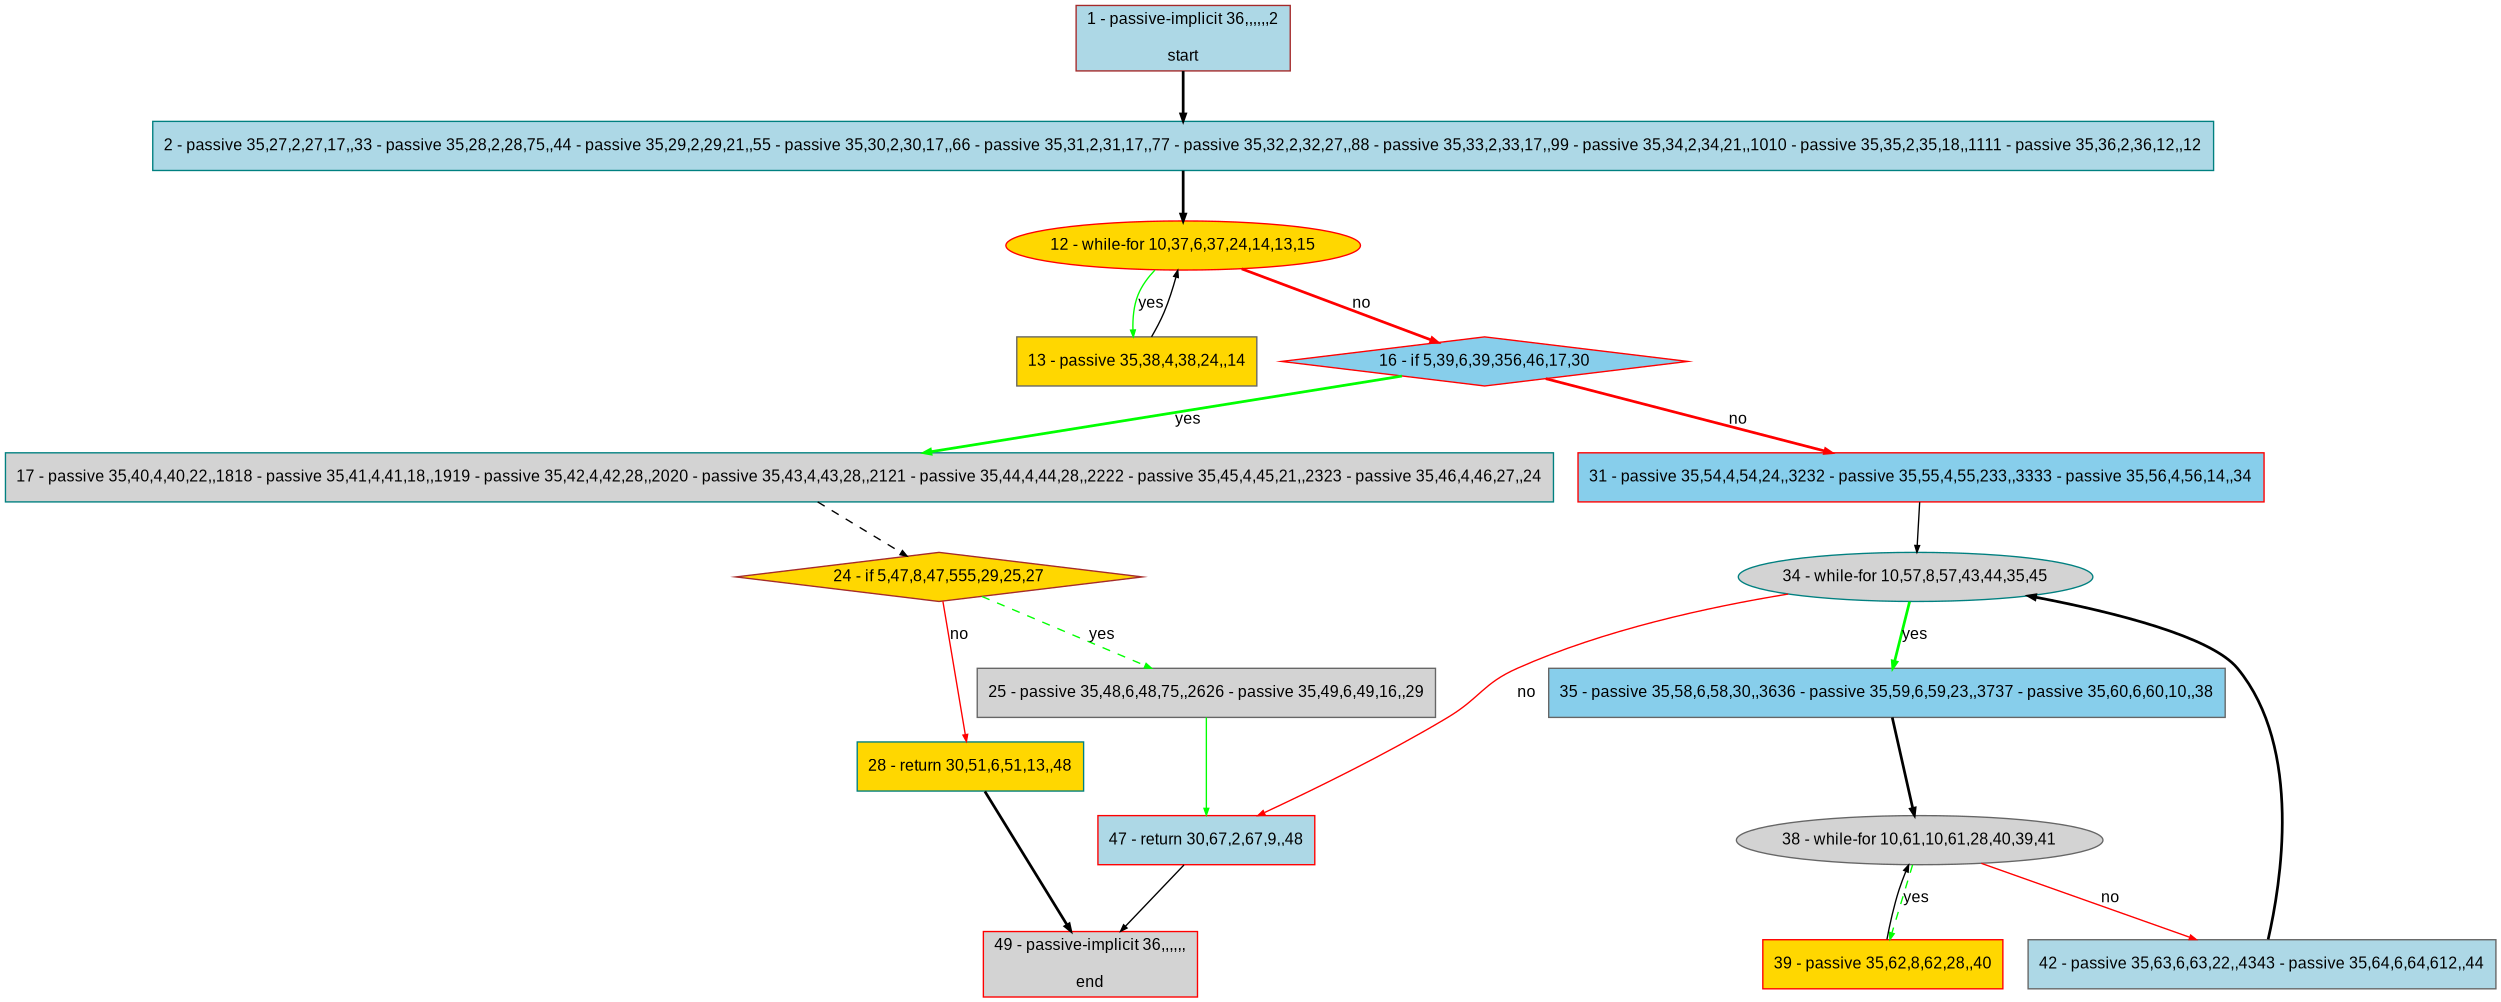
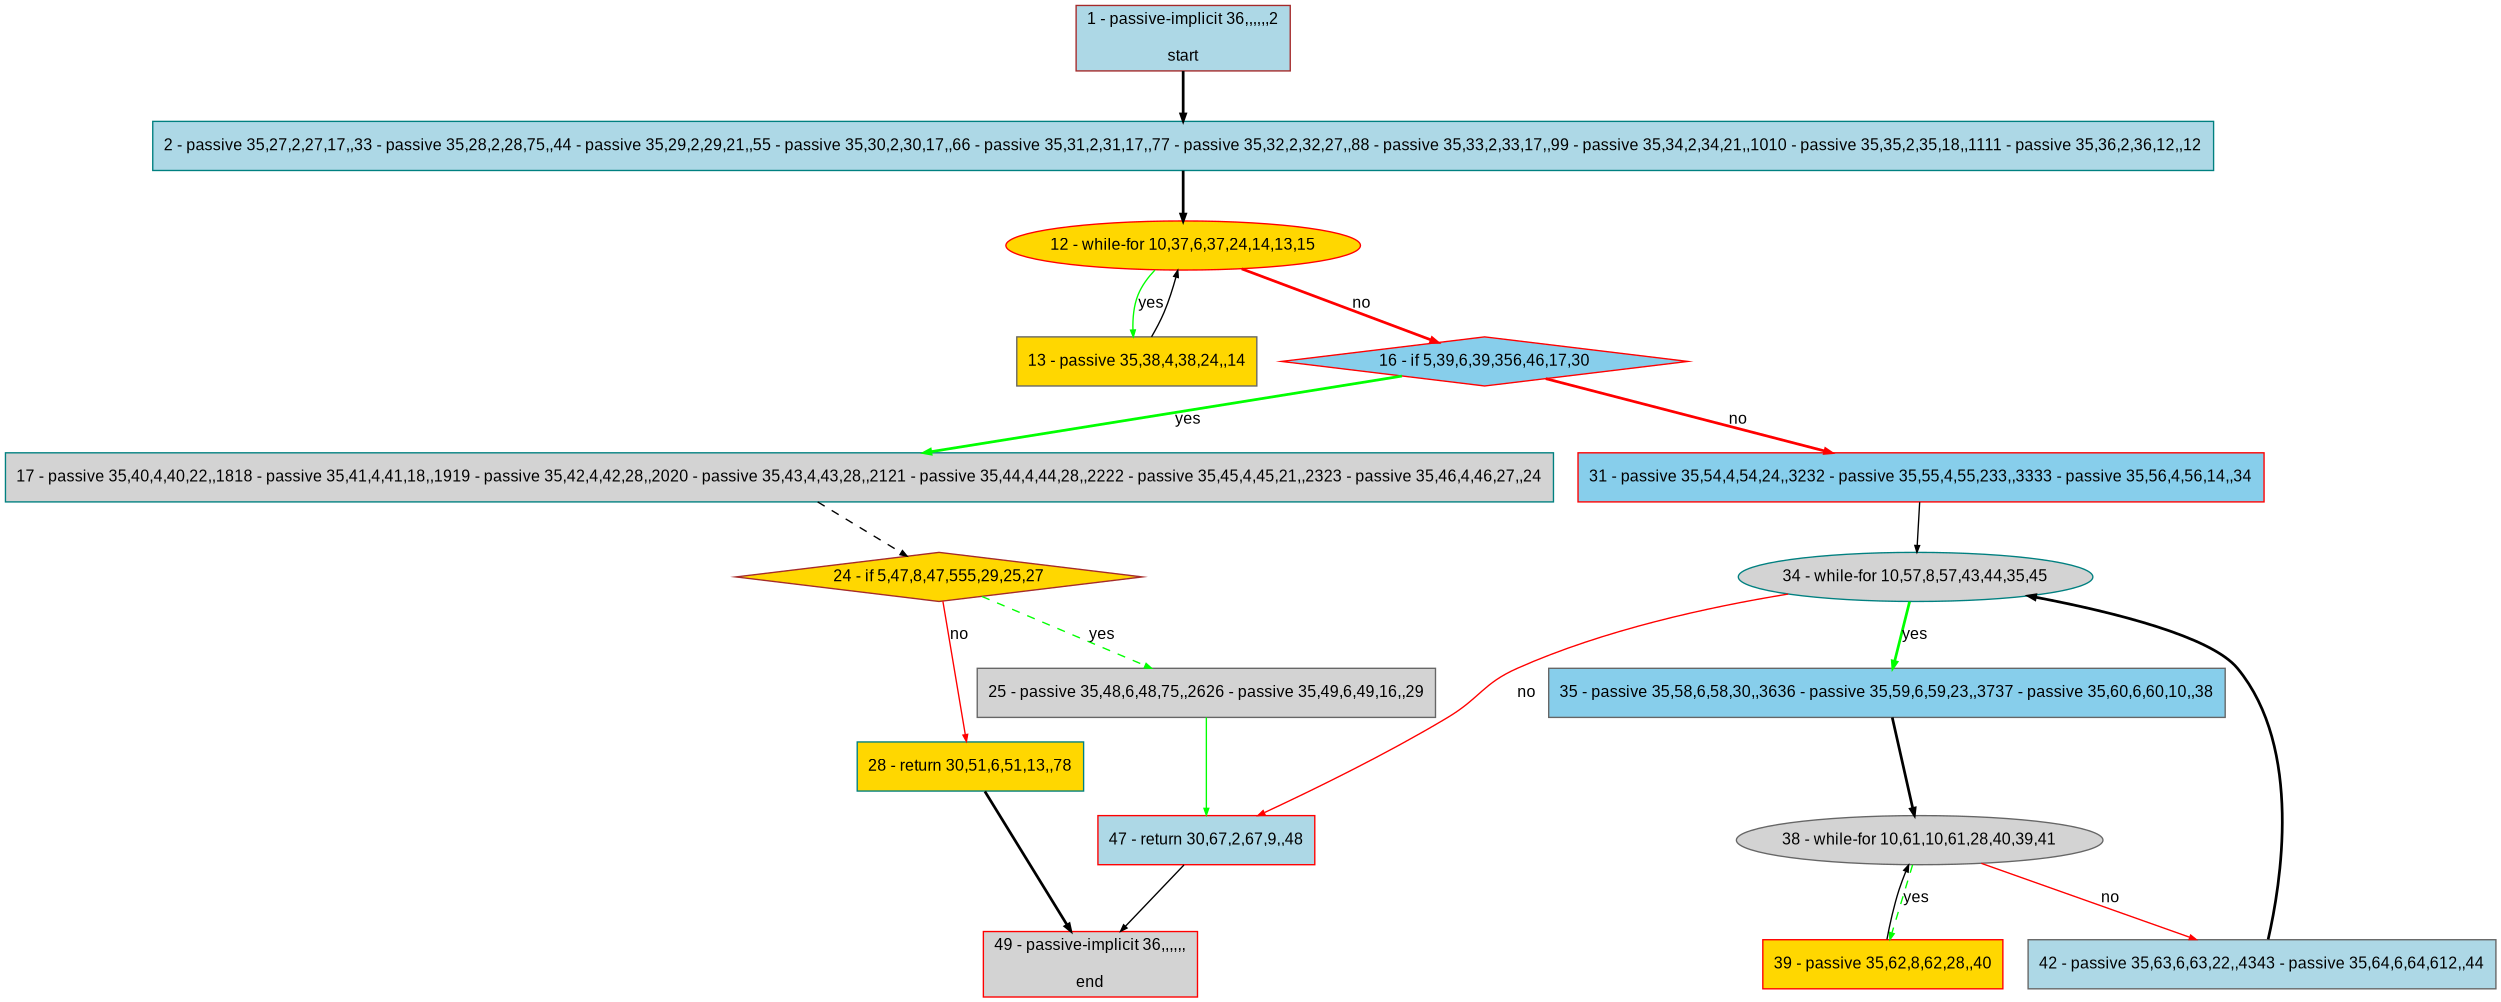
node "28 - return 30,51,6,51,13,,48": label "28 - return 30,51,6,51,13,,48" -> "28 - return 30,51,6,51,13,,78"
